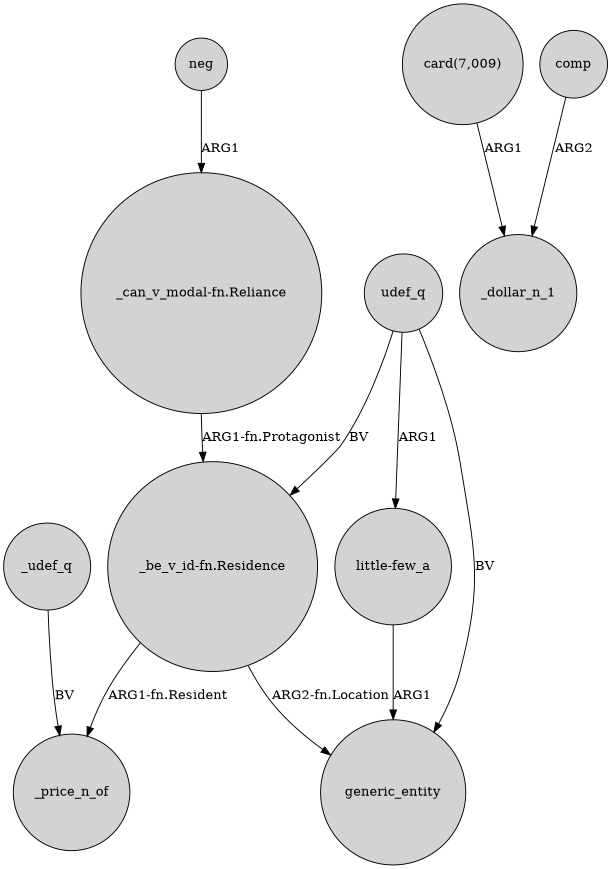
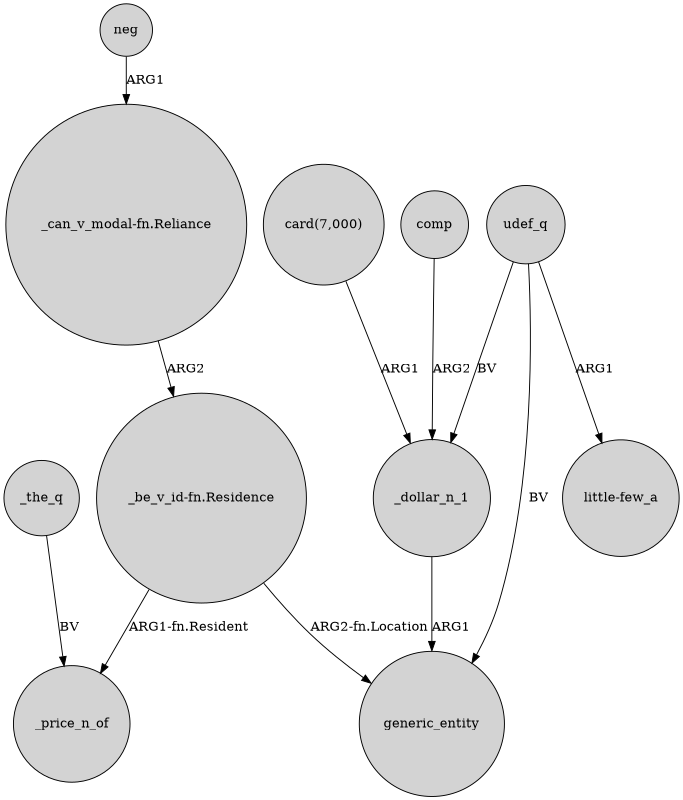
node "card(7,009)": label "card(7,009)" -> "card(7,000)"
edge "udef_q" -> "_be_v_id-fn.Residence": now "udef_q" -> "_dollar_n_1"
edge "_can_v_modal-fn.Reliance" -> "_be_v_id-fn.Residence": label "ARG1-fn.Protagonist" -> "ARG2"
node "_udef_q": label "_udef_q" -> "_the_q"
edge "little-few_a" -> "generic_entity": now "_dollar_n_1" -> "generic_entity"
